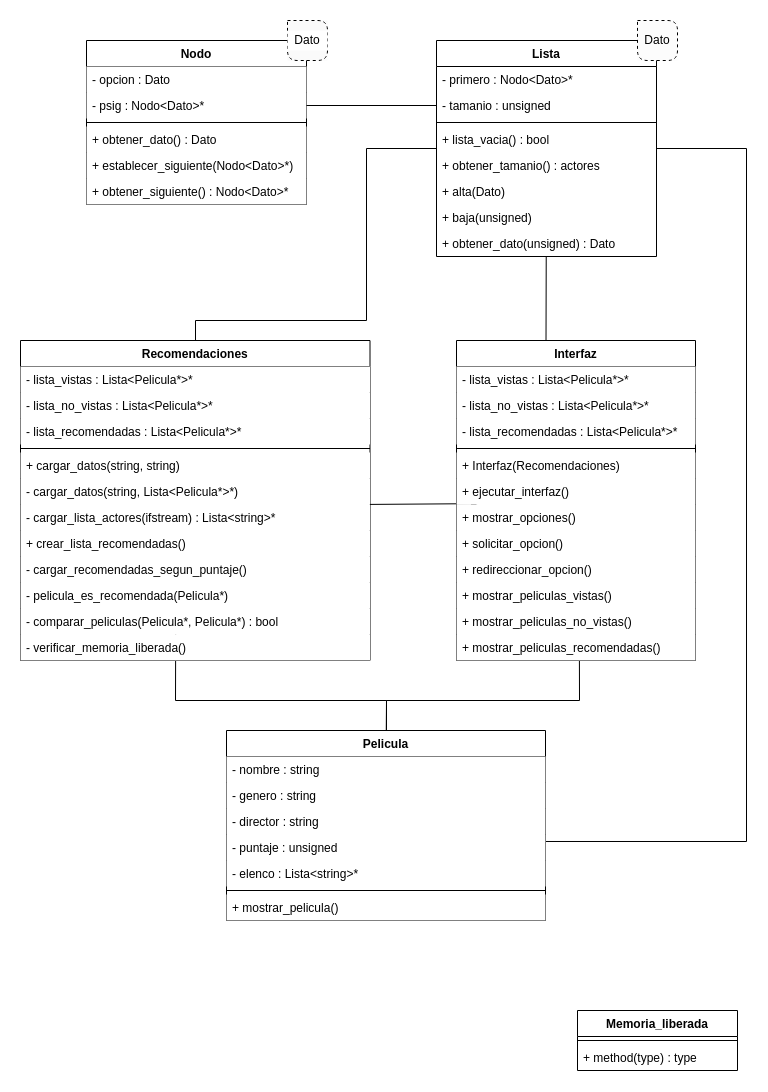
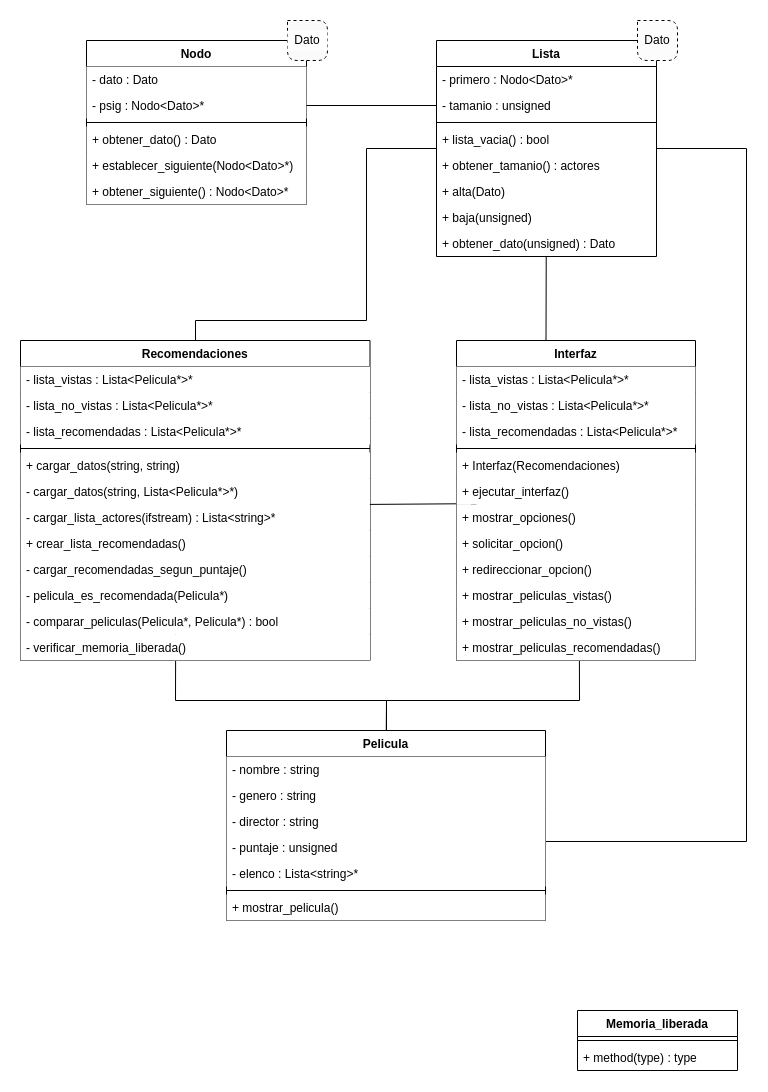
node "- opcion : Dato": label "- opcion : Dato" -> "- dato : Dato"
